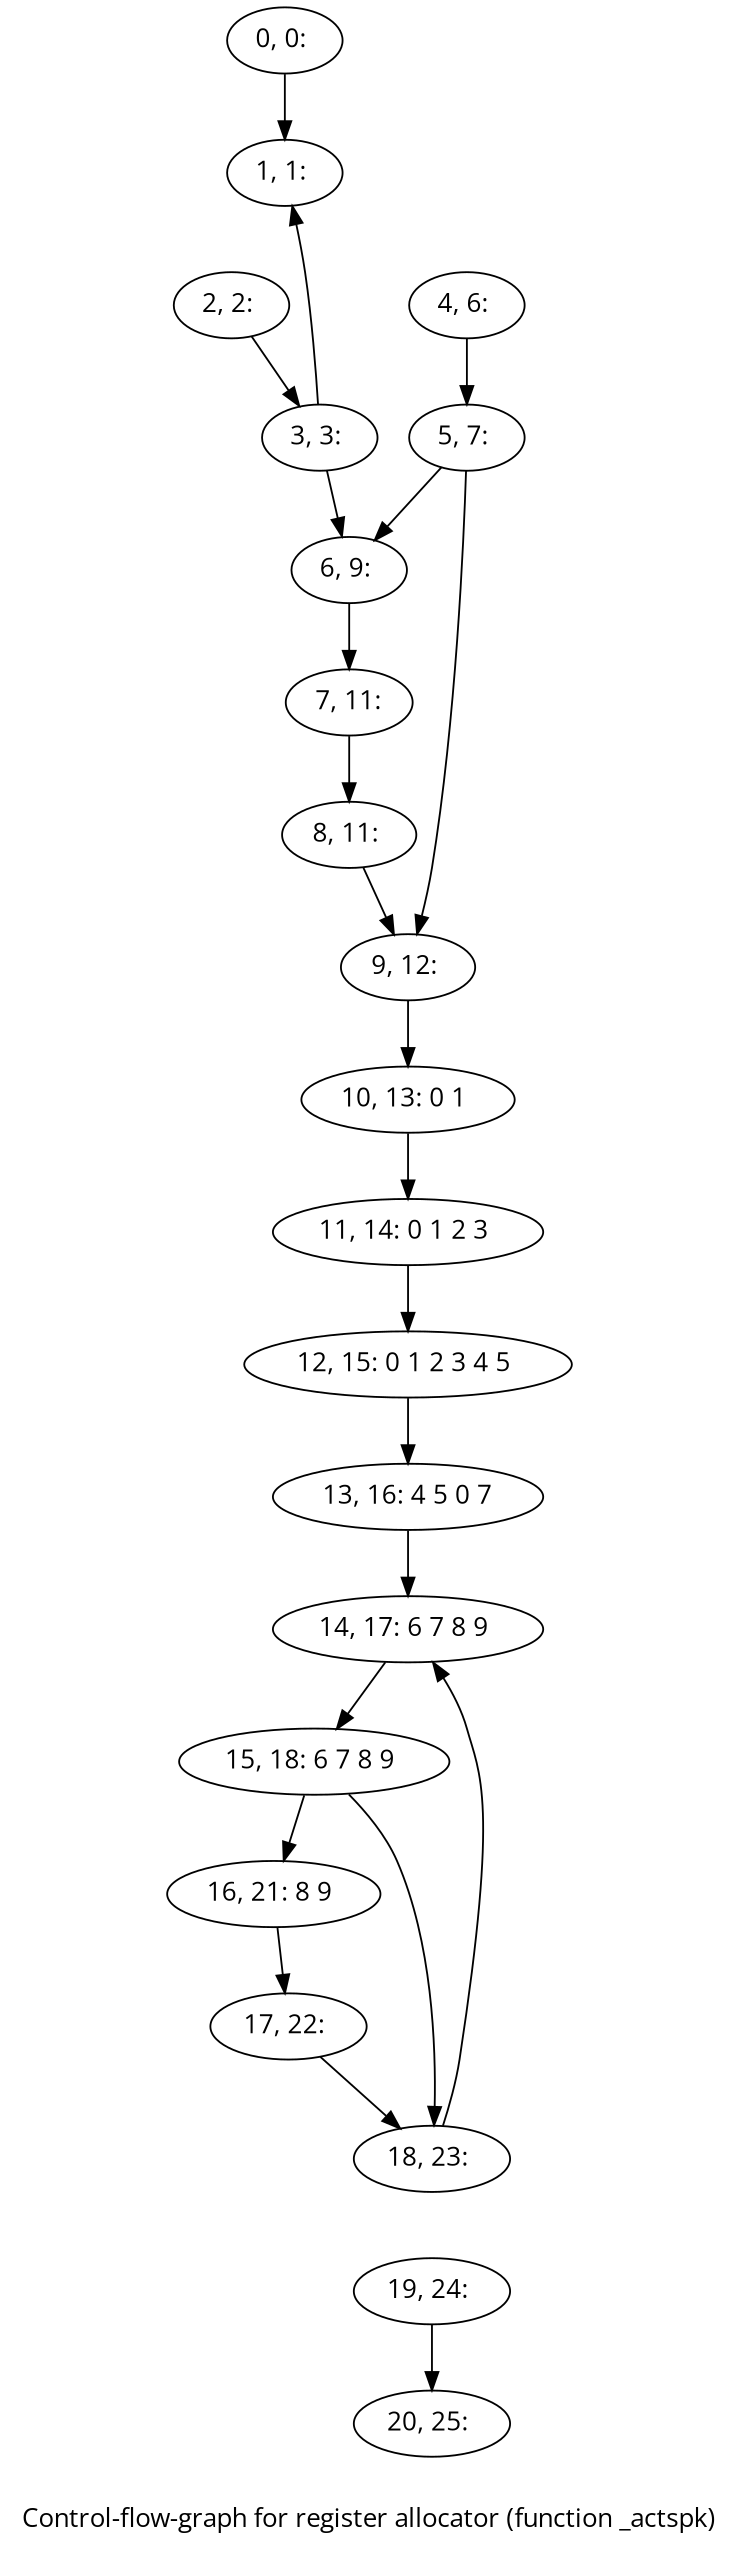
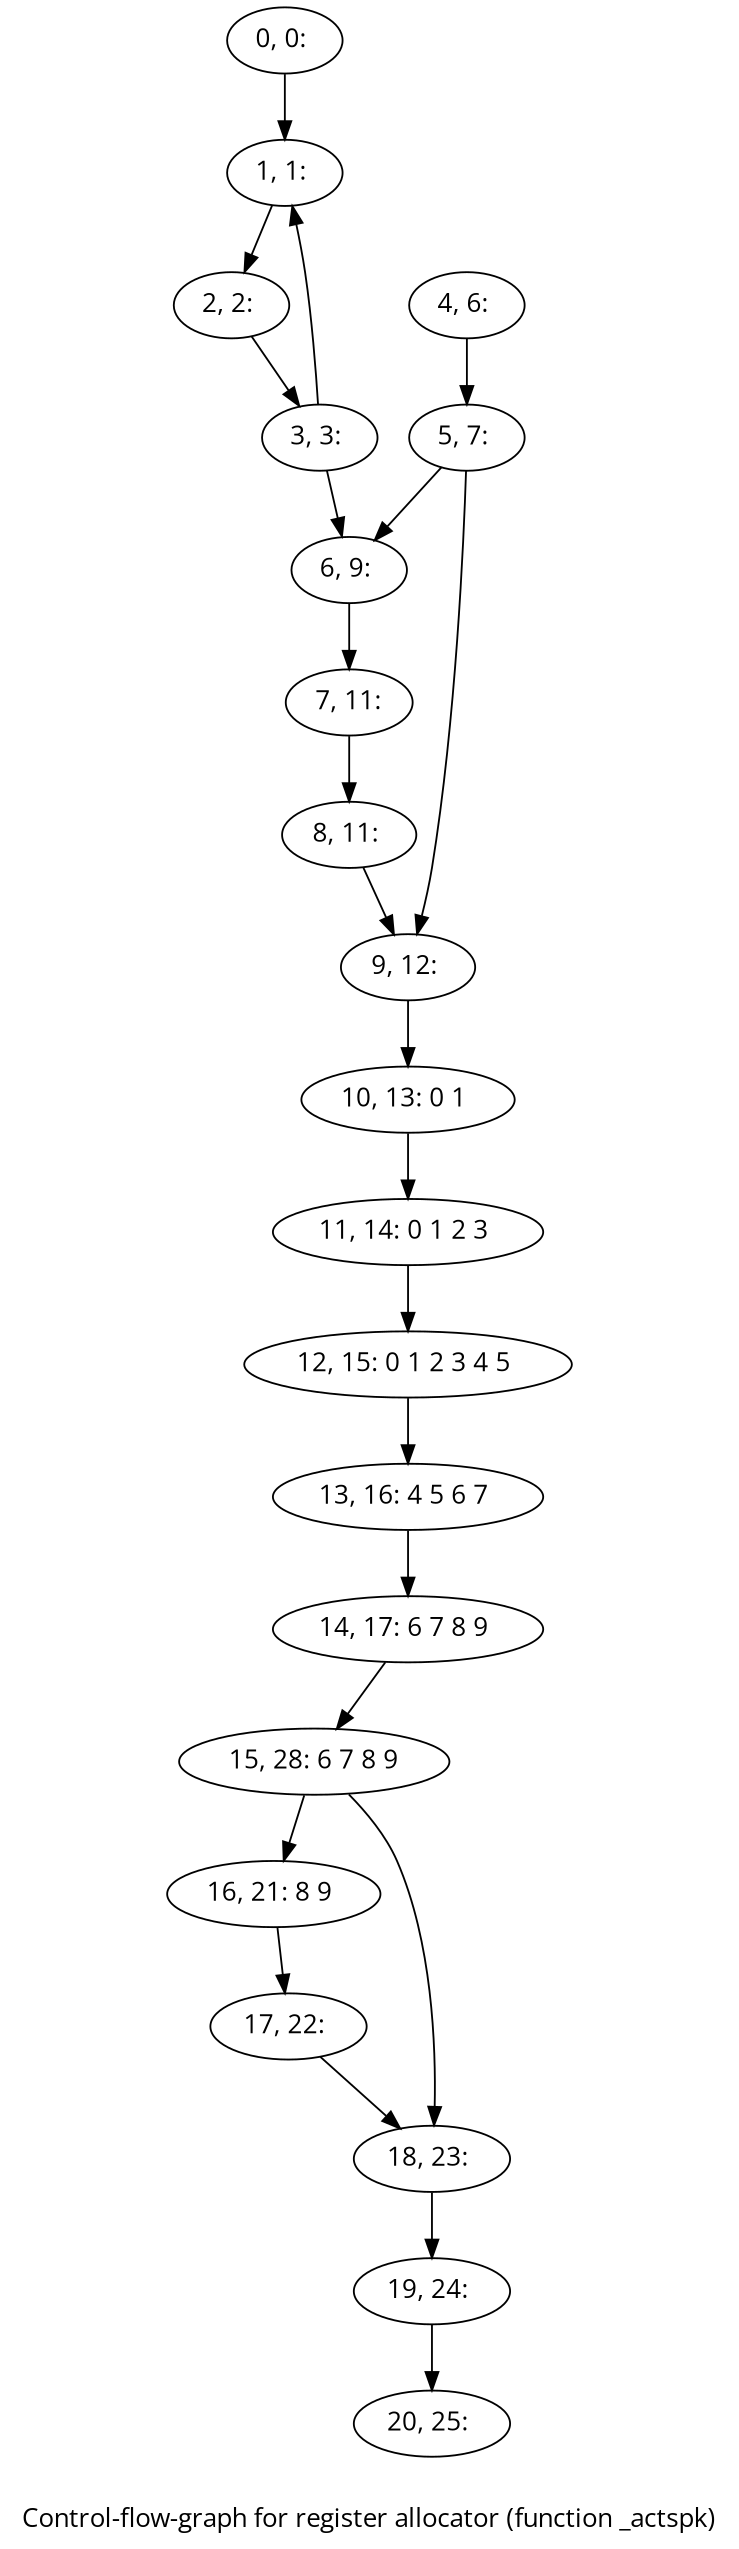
edge "1, 1:" -> "2, 2:": added
node "13, 16: 4 5 0 7": label "13, 16: 4 5 0 7" -> "13, 16: 4 5 6 7"
node "15, 18: 6 7 8 9": label "15, 18: 6 7 8 9" -> "15, 28: 6 7 8 9"
edge "18, 23:" -> "14, 17: 6 7 8 9": now "18, 23:" -> "19, 24:"
